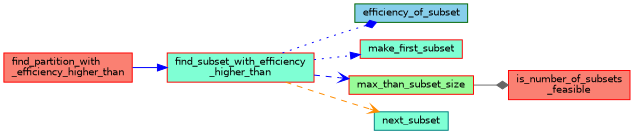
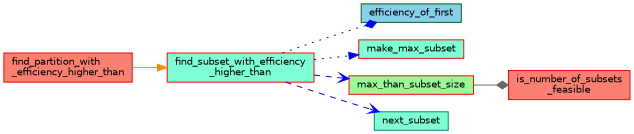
node "efficiency_of_subset": label "efficiency_of_subset" -> "efficiency_of_first"
node "make_first_subset": label "make_first_subset" -> "make_max_subset"
edge "find_partition_with _efficiency_higher_than" -> "find_subset_with_efficiency _higher_than": color blue -> darkorange
edge "find_subset_with_efficiency _higher_than" -> "next_subset": color darkorange -> blue
